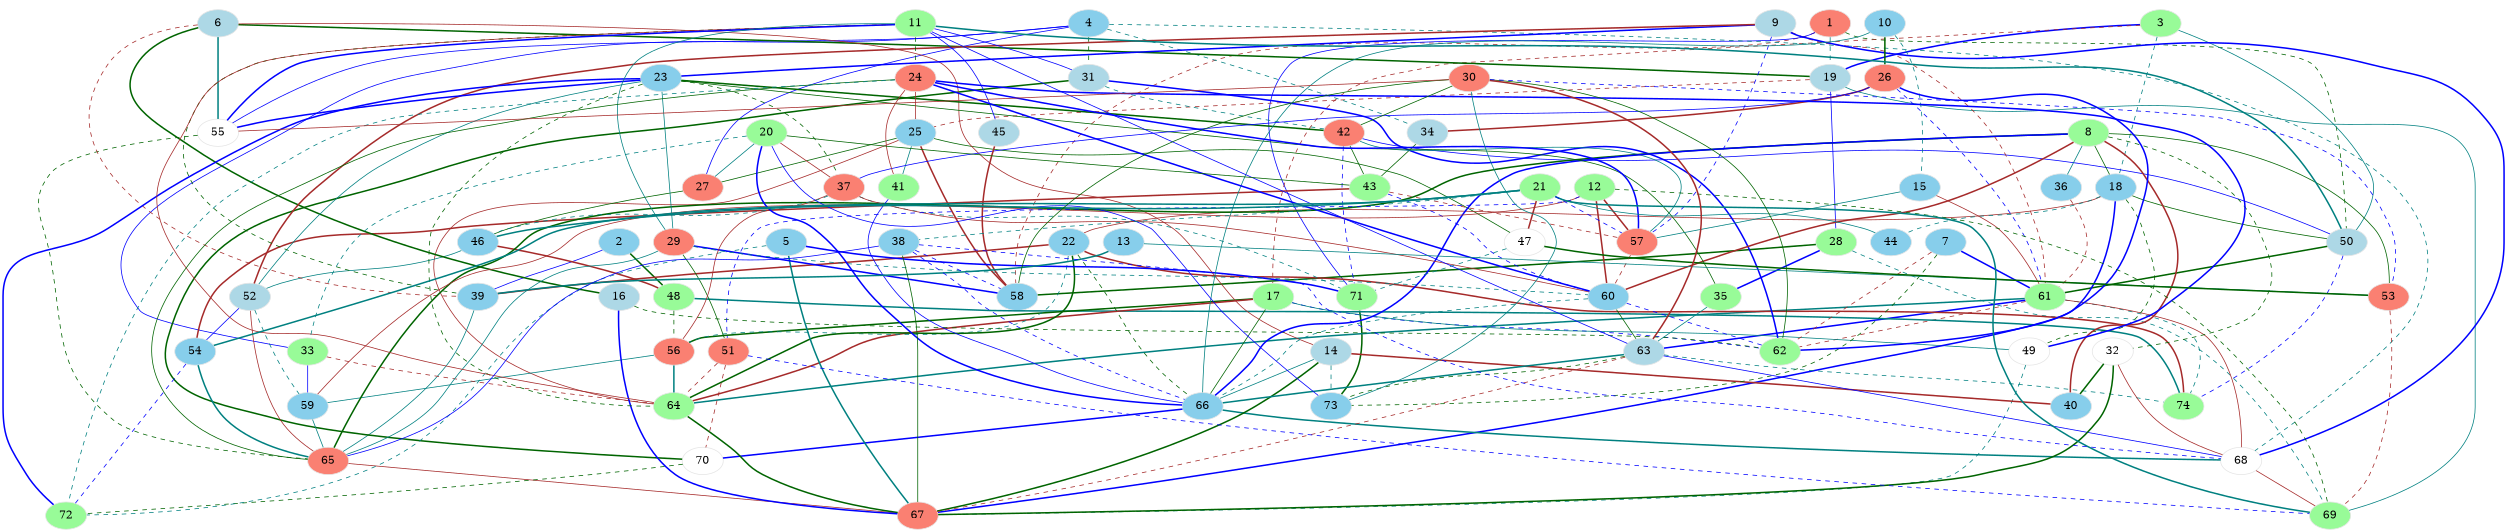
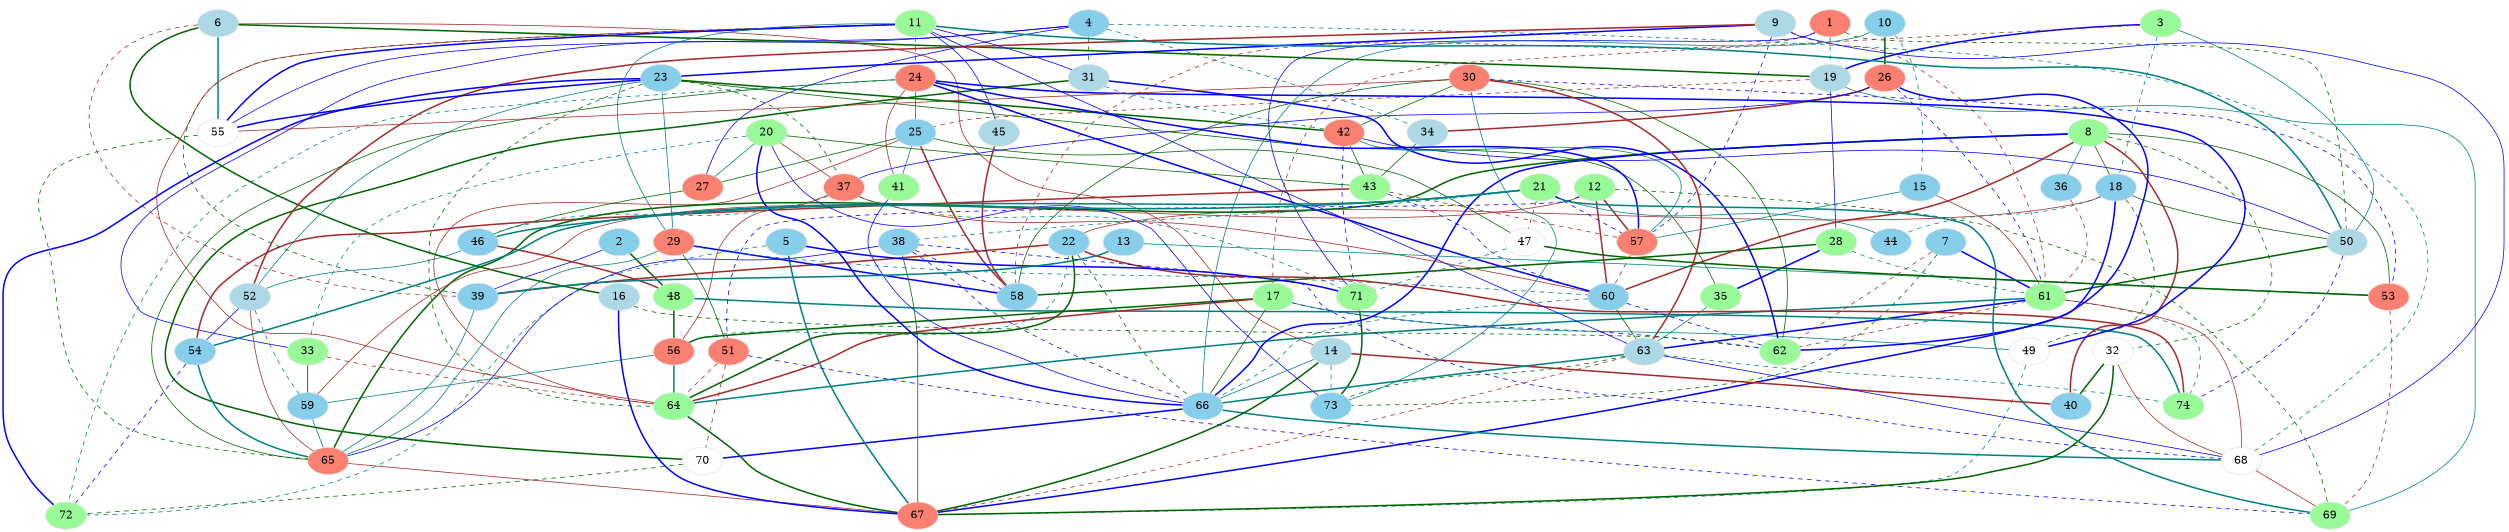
edge "9" -- "68": style bold -> solid
edge "21" -- "47": style bold -> dashed
edge "28" -- "69": now "28" -- "61"
edge "48" -- "56": style dashed -> bold
